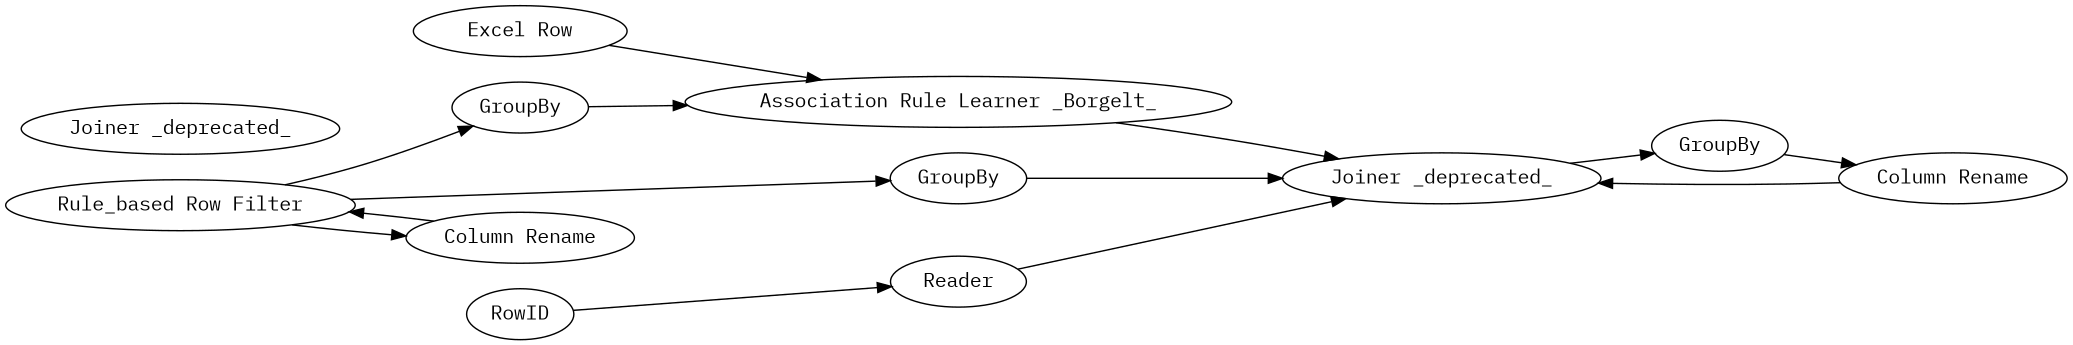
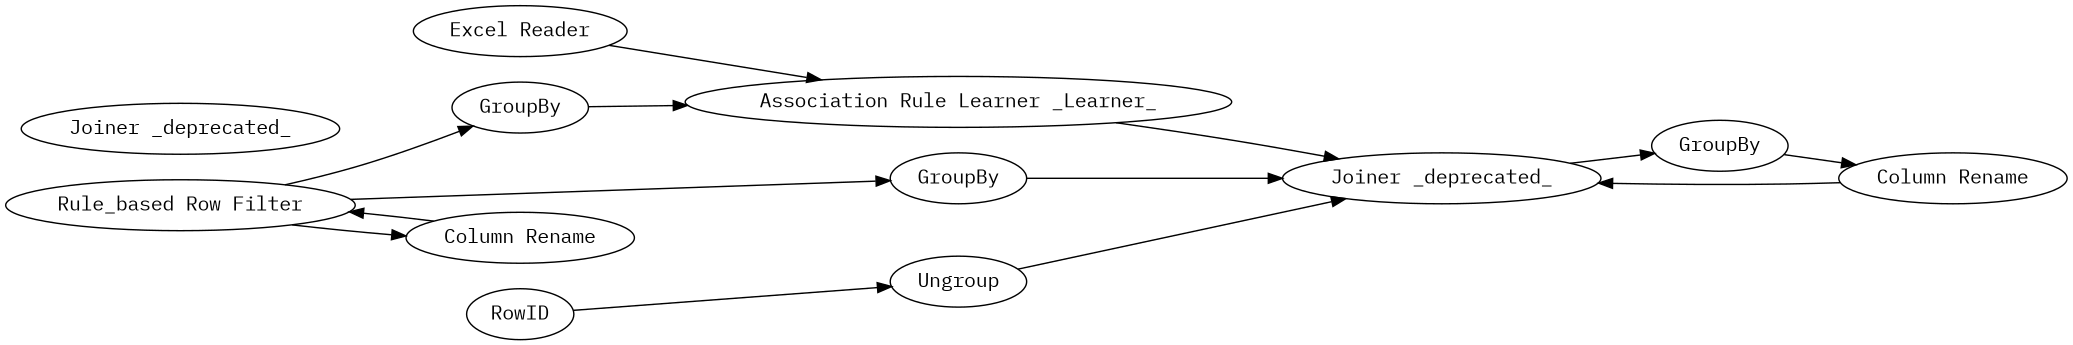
node "Excel Row": label "Excel Row" -> "Excel Reader"
node "Association Rule Learner _Borgelt_": label "Association Rule Learner _Borgelt_" -> "Association Rule Learner _Learner_"
node "Reader": label "Reader" -> "Ungroup"
